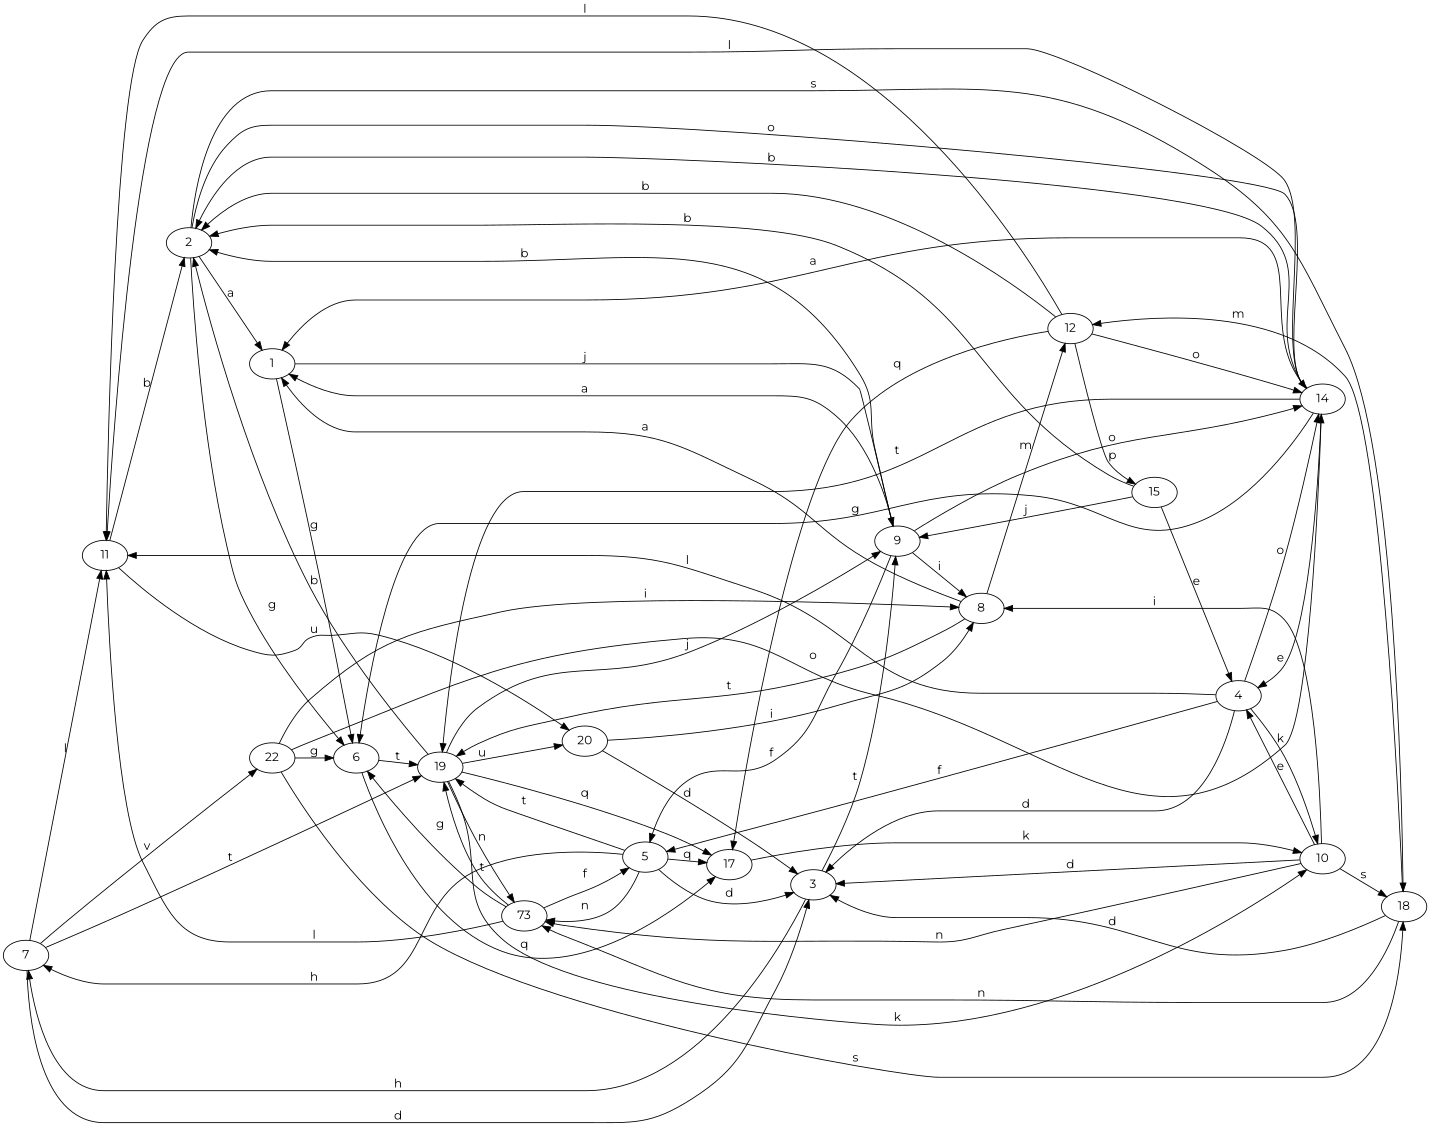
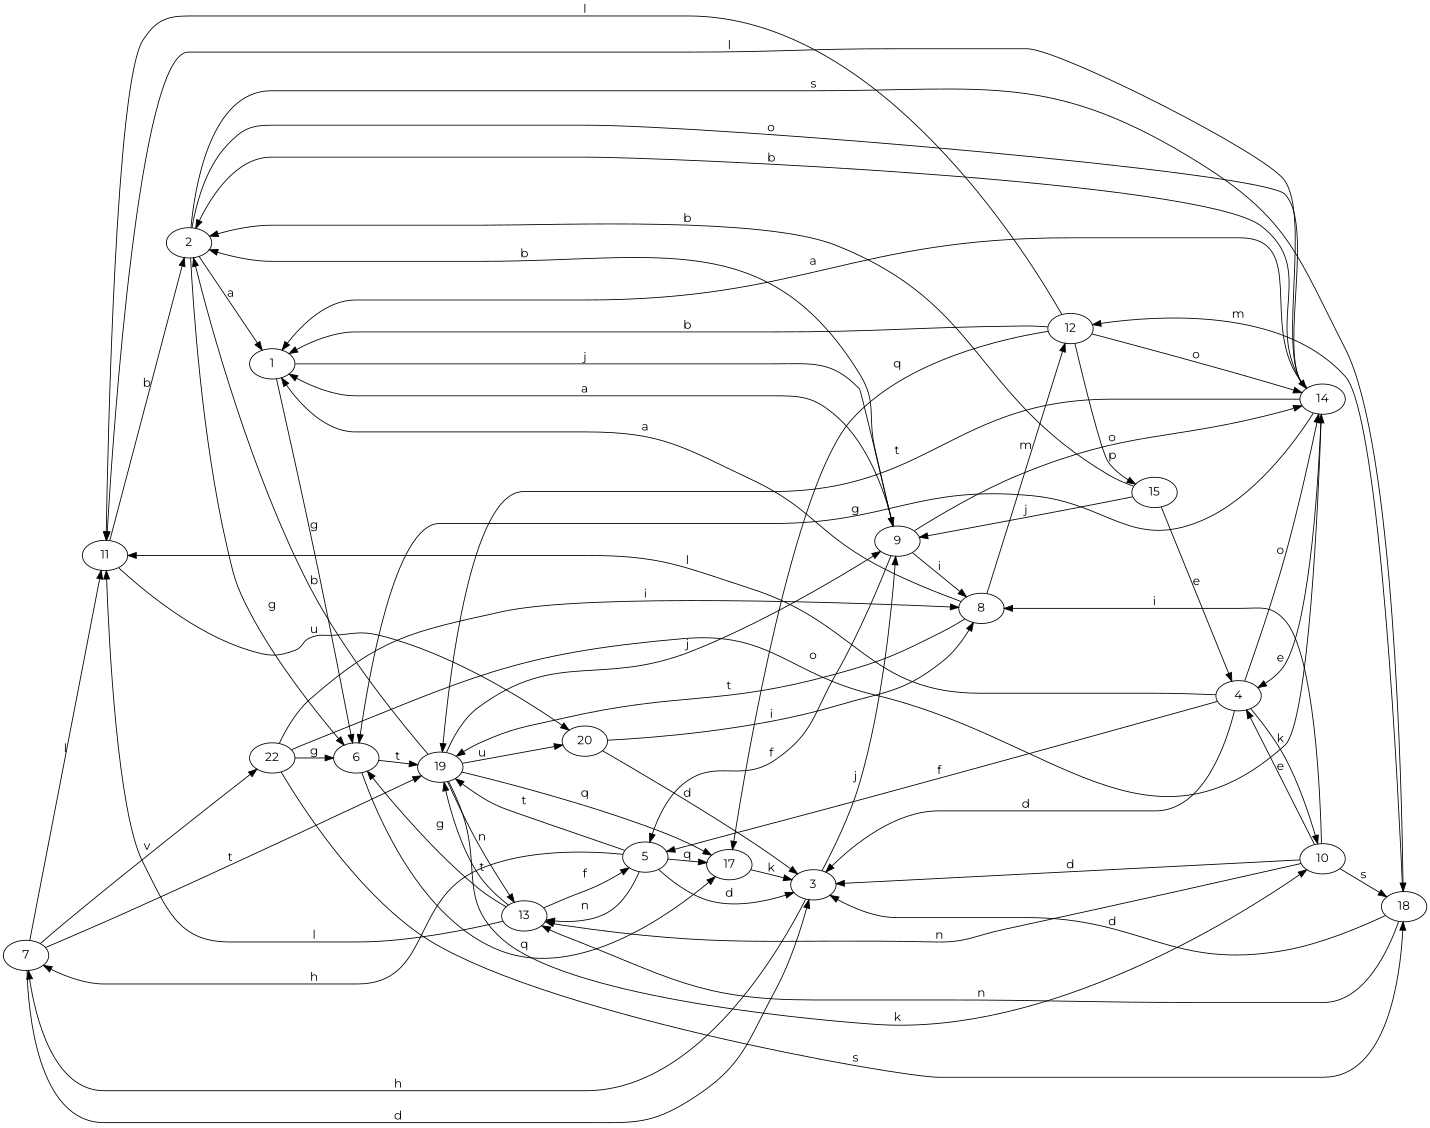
edge "12" -> "2": now "12" -> "1"
edge "3" -> "9": label "t" -> "j"
edge "17" -> "10": now "17" -> "3"
node "73": label "73" -> "13"
